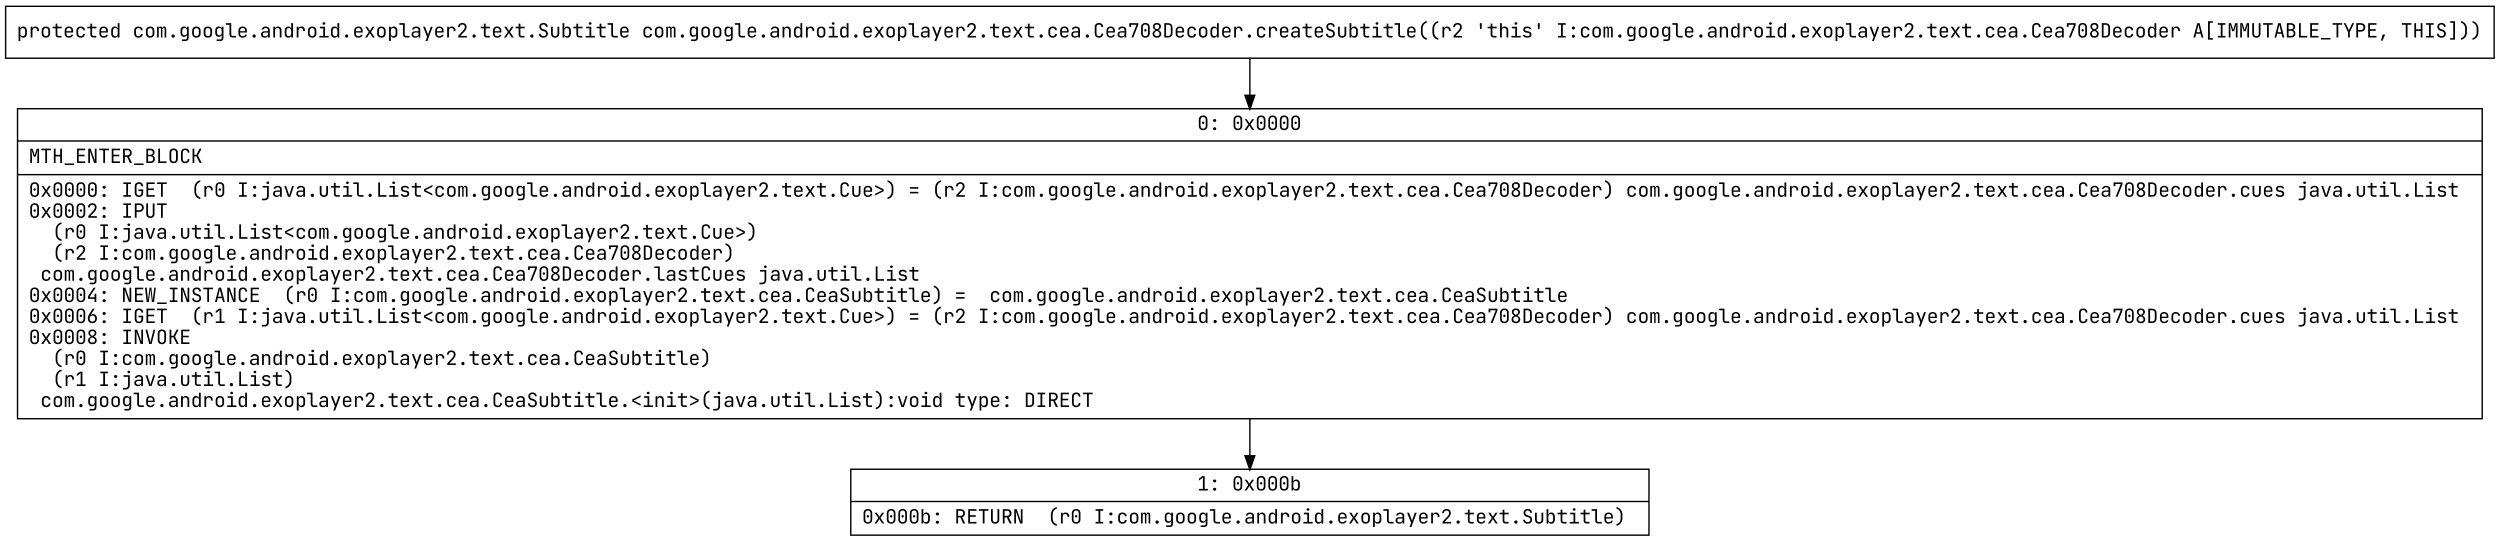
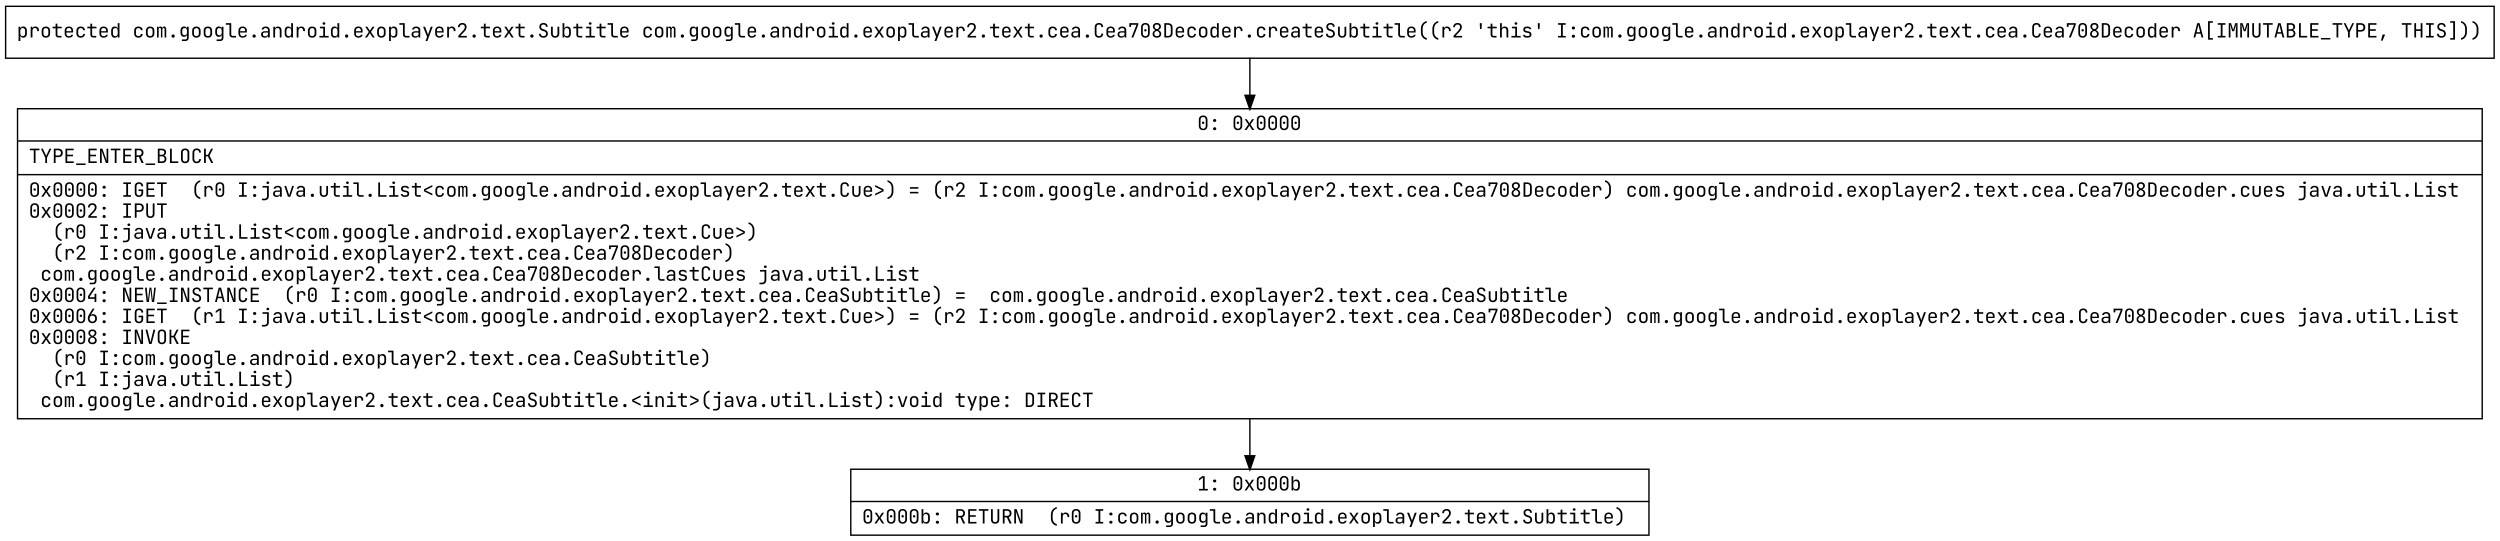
node "0: 0x0000": text "MTH_ENTER_BLOCK" -> "TYPE_ENTER_BLOCK"
